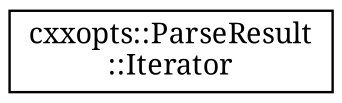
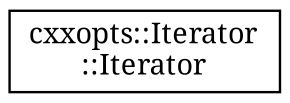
node "cxxopts::ParseResult ::Iterator": label "cxxopts::ParseResult ::Iterator" -> "cxxopts::Iterator ::Iterator"
